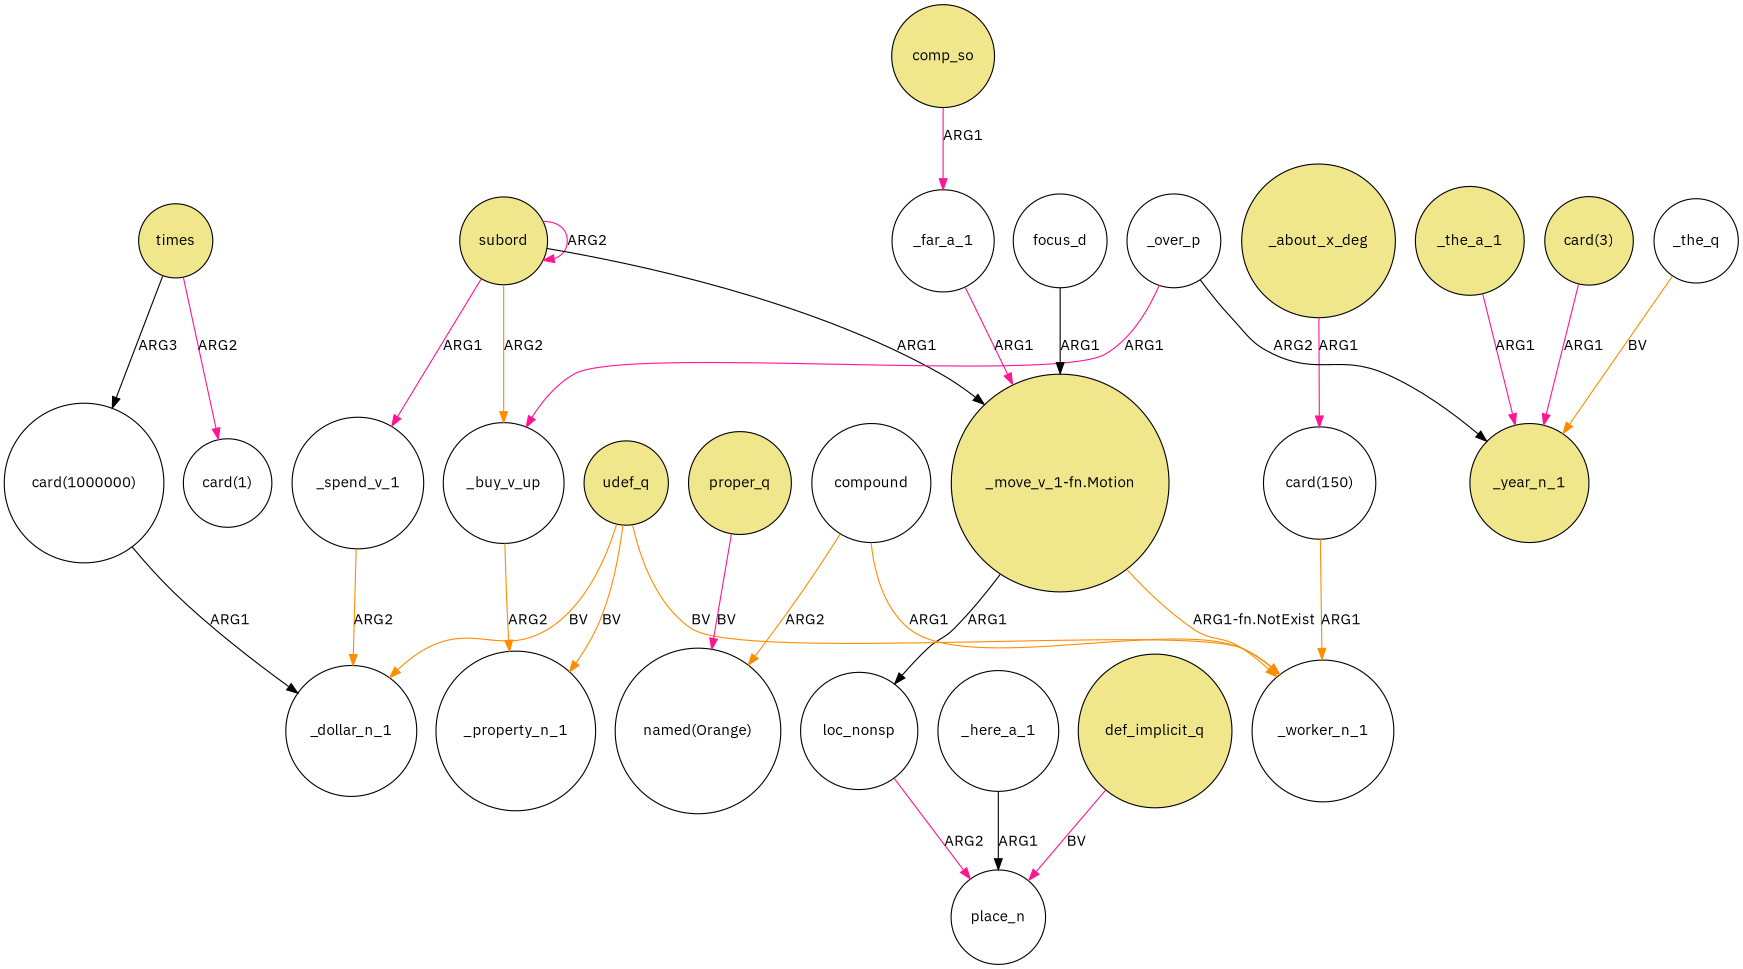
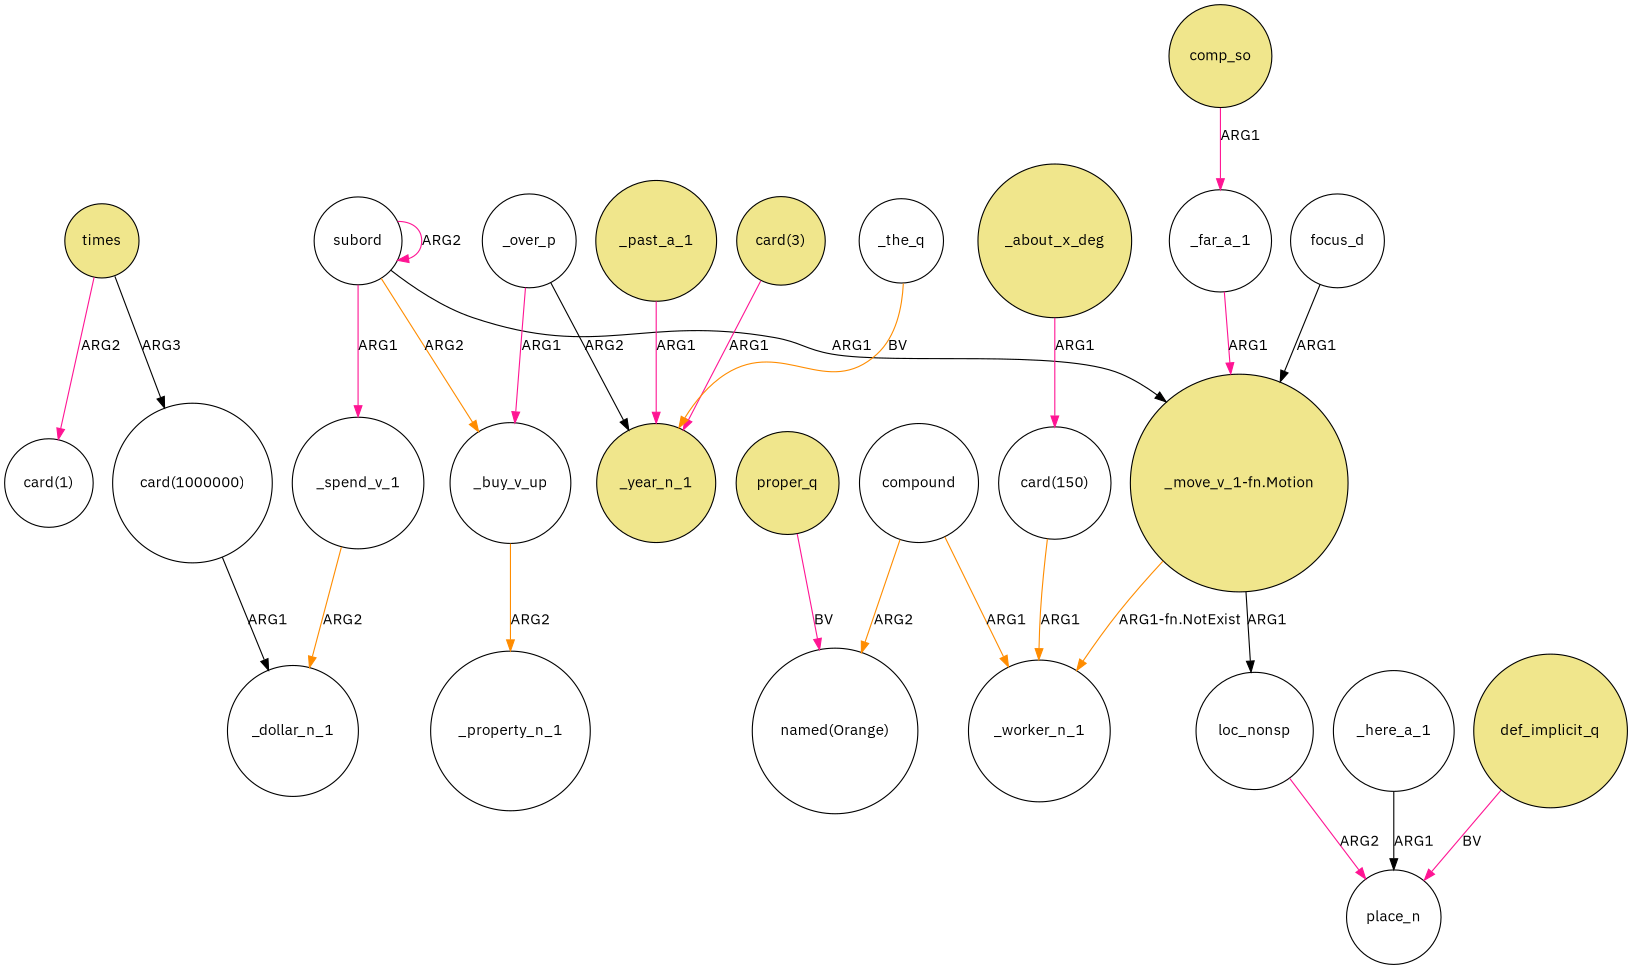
node "subord": fillcolor khaki -> white
node "_the_a_1": label "_the_a_1" -> "_past_a_1"
node "udef_q": removed
